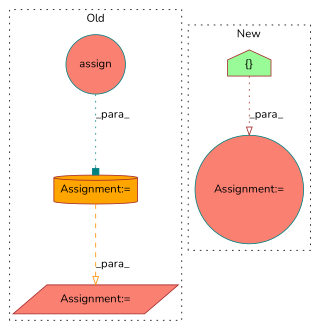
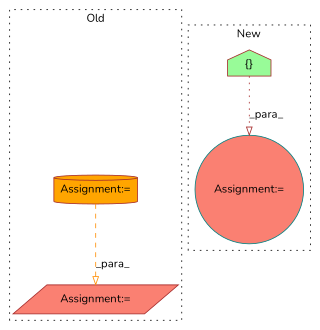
node "assign": removed
